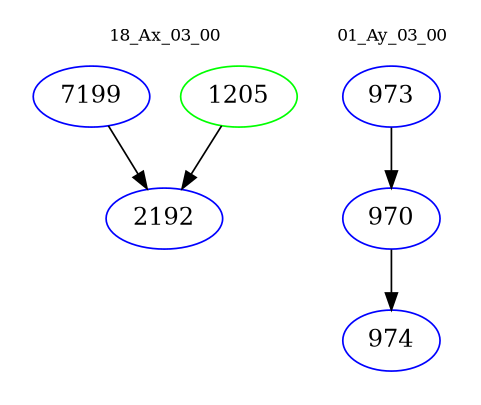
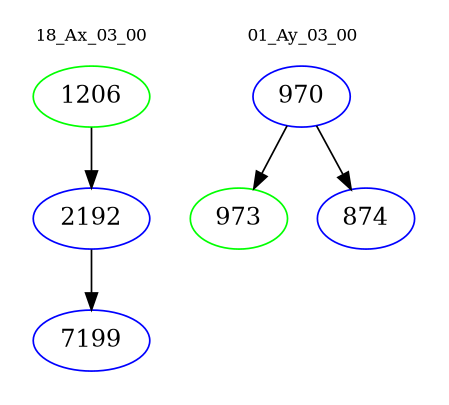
node "1205": label "1205" -> "1206"
node "973": color blue -> green
edge "973" -> "970": reversed
edge "7199" -> "2192": reversed
node "974": label "974" -> "874"
